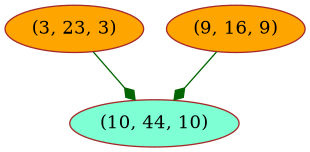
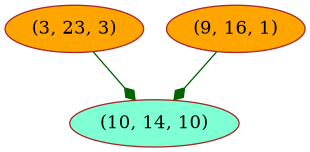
node "(9, 16, 9)": label "(9, 16, 9)" -> "(9, 16, 1)"
node "(10, 44, 10)": label "(10, 44, 10)" -> "(10, 14, 10)"
